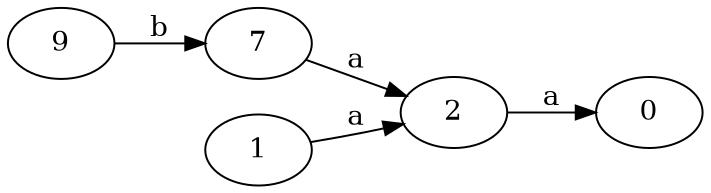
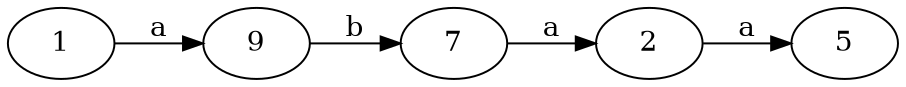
node "0": label "0" -> "5"
edge "1" -> "2": now "1" -> "9"
